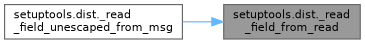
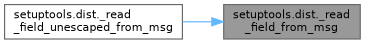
node "setuptools.dist._read _field_from_read": label "setuptools.dist._read _field_from_read" -> "setuptools.dist._read _field_from_msg"
